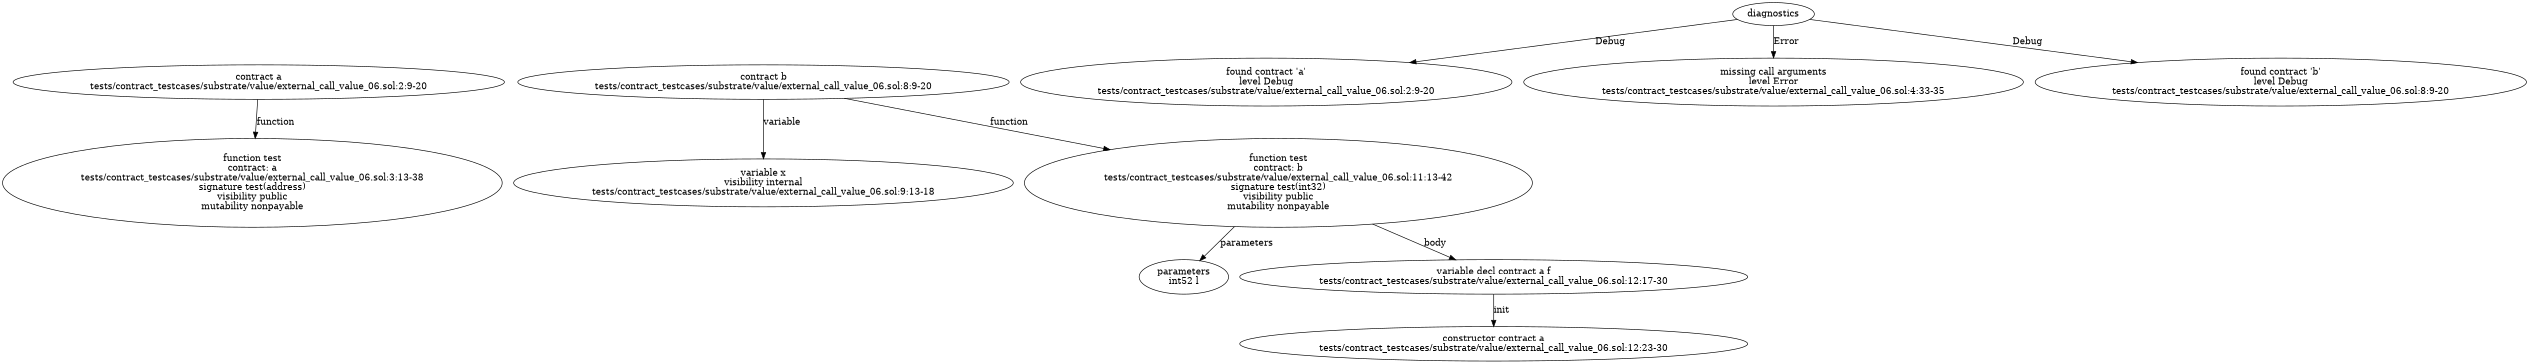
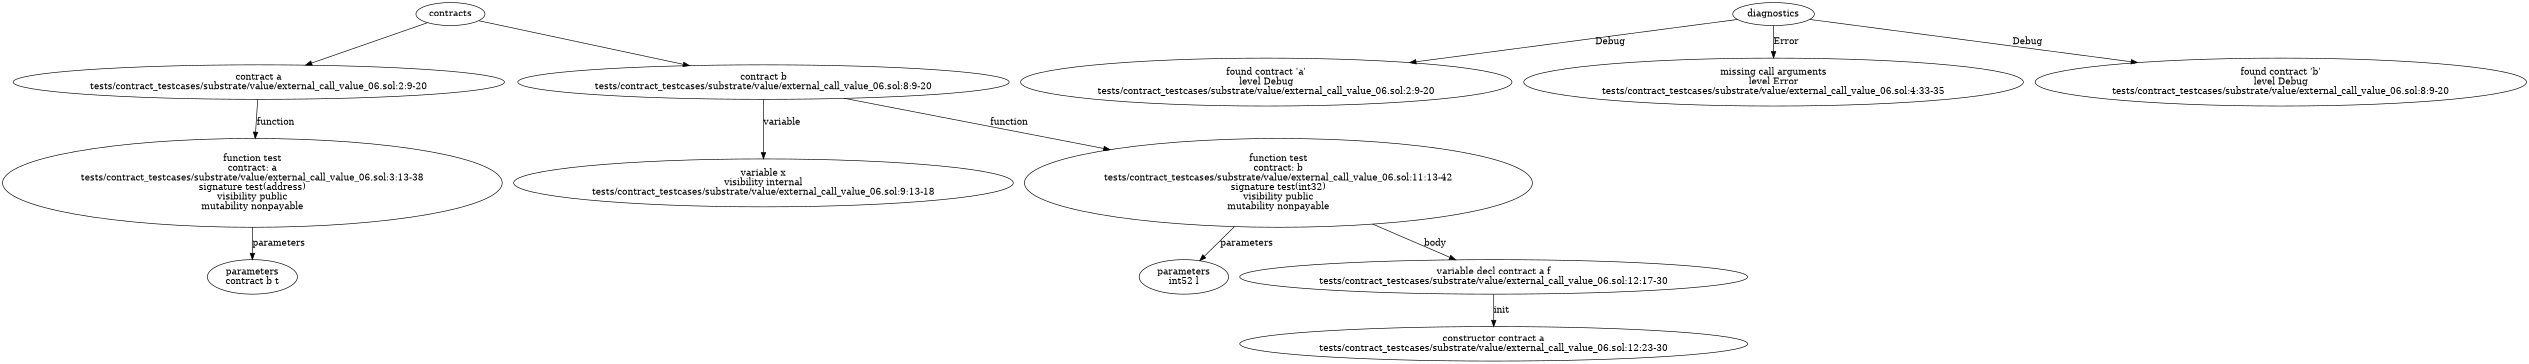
node "contracts": added
node "parameters contract b t": added
